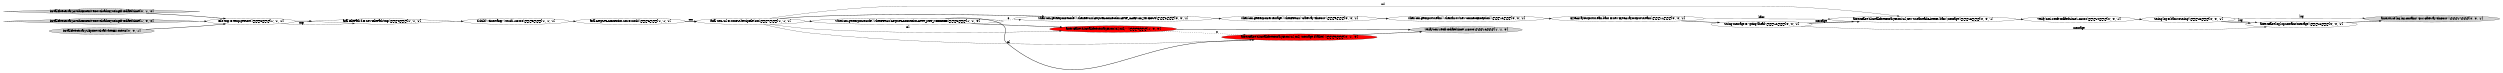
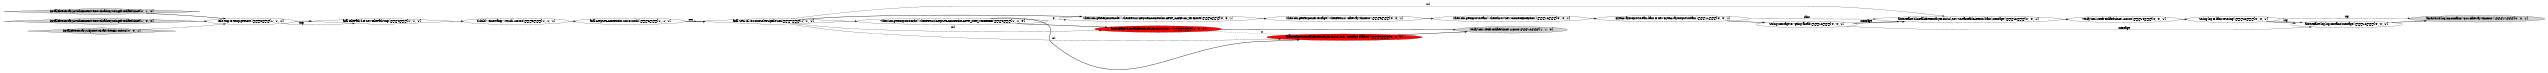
node "final URL url = someUrlToZipFile(con)@@@7@@@['1', '1', '1']": shape ellipse -> diamond
edge "installIfNecessarySkipsDownloadWhenErroneous['0', '0', '1']" -> "File tmp = temp.getRoot()@@@3@@@['1', '1', '1']": style bold -> solid
node "installIfNecessarySkipsDownloadWhenErroneous['0', '0', '1']": shape ellipse -> diamond
